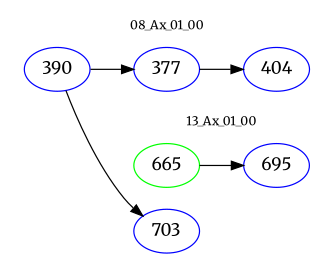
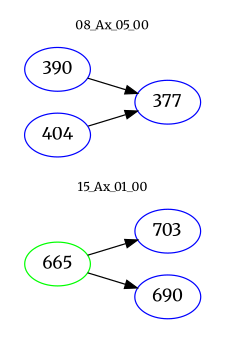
cluster "08_Ax_01_00": label "08_Ax_01_00" -> "08_Ax_05_00"
edge "377" -> "404": reversed
cluster "13_Ax_01_00": label "13_Ax_01_00" -> "15_Ax_01_00"
edge "390" -> "703": now "665" -> "703"
node "695": label "695" -> "690"
